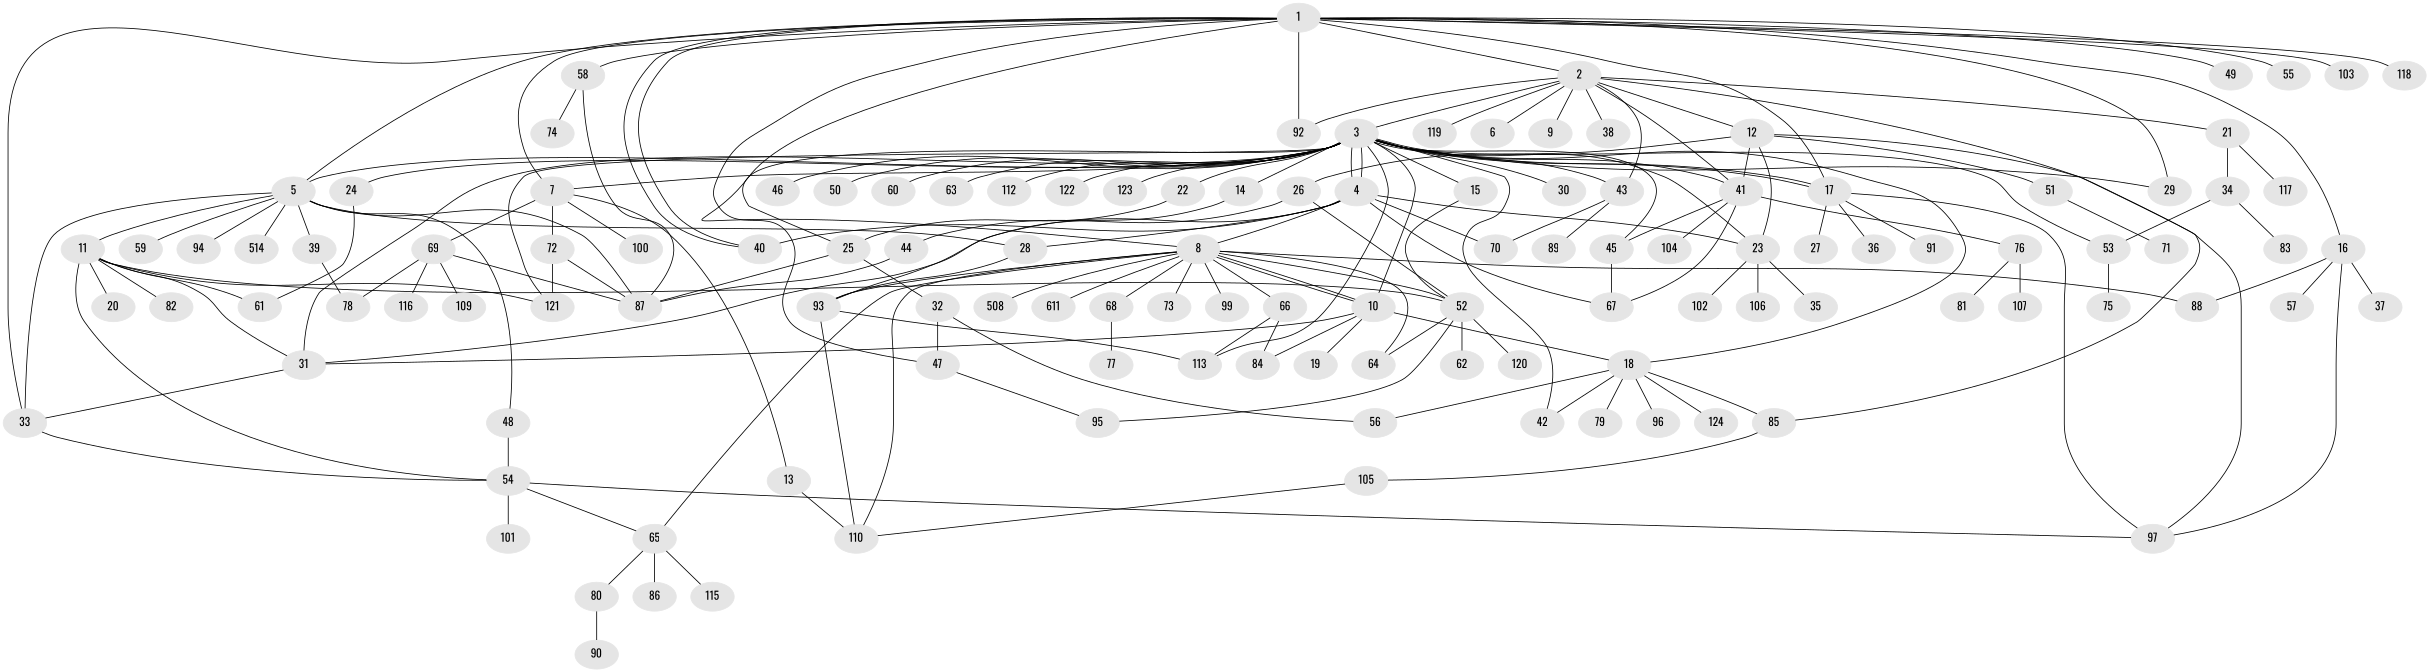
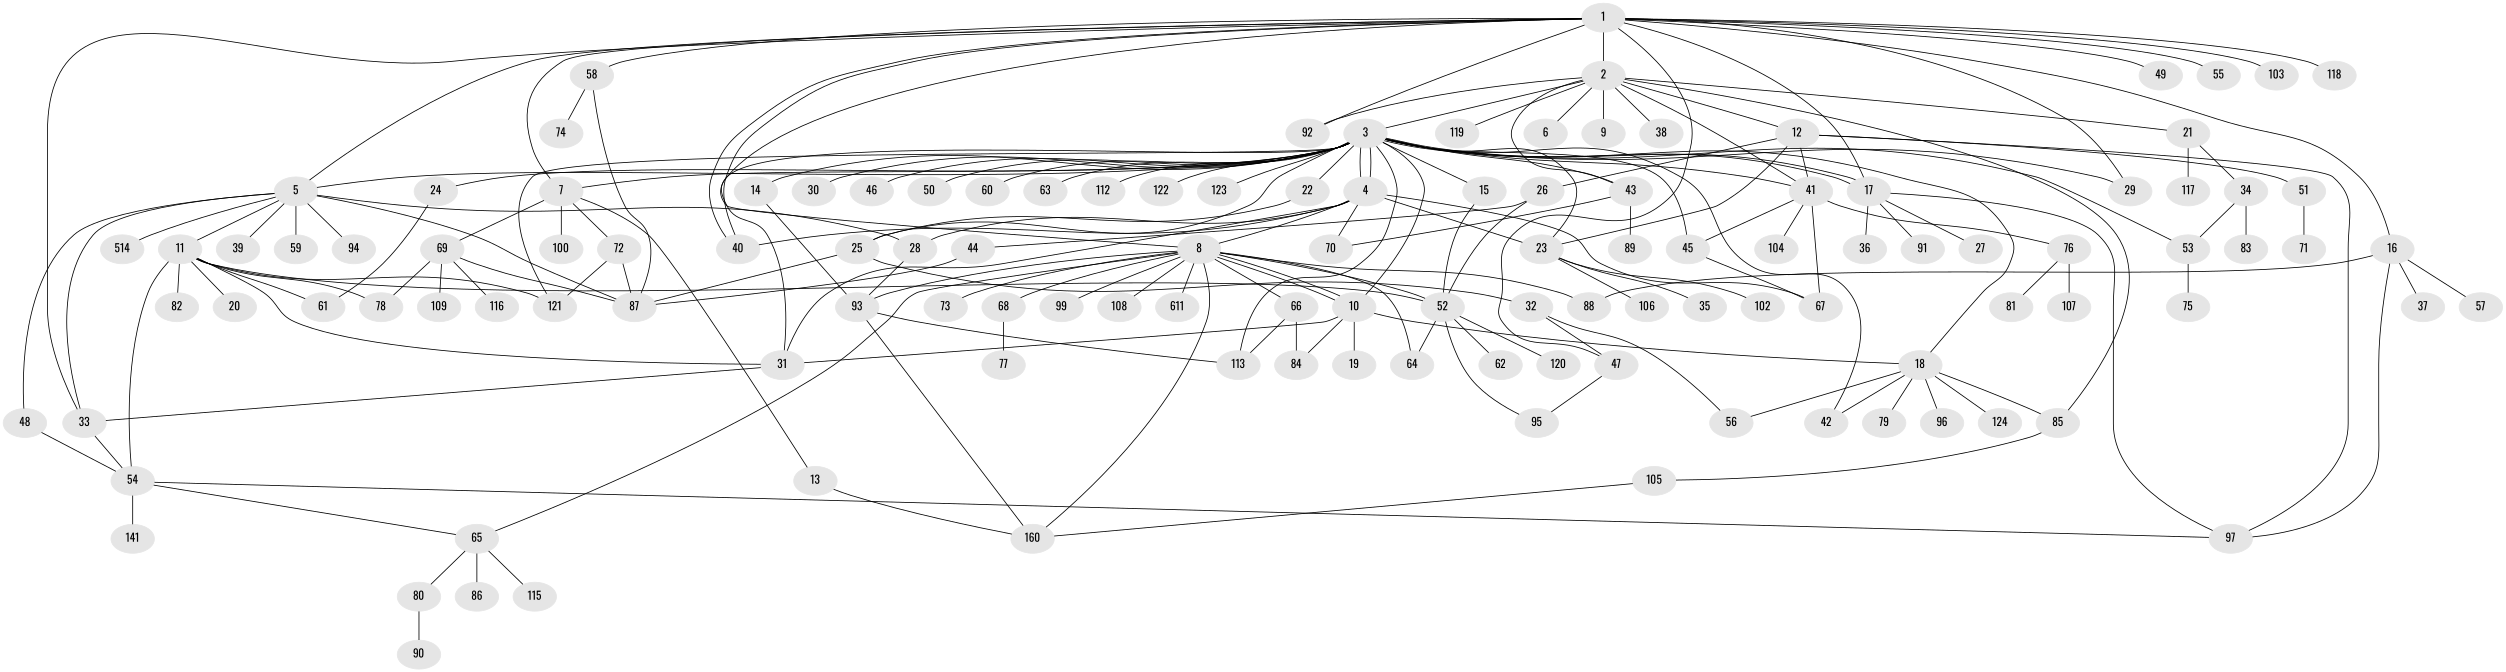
edge "39" -- "78": now "11" -- "78"
node "508": label "508" -> "108"
node "101": label "101" -> "141"
node "110": label "110" -> "160"
